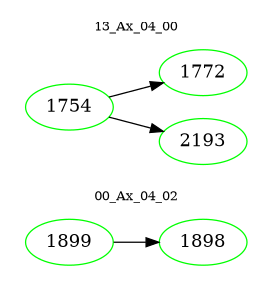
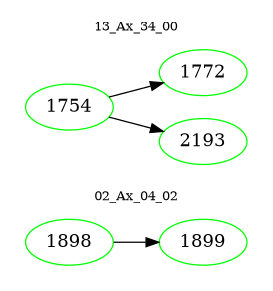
cluster "13_Ax_04_00": label "13_Ax_04_00" -> "13_Ax_34_00"
cluster "00_Ax_04_02": label "00_Ax_04_02" -> "02_Ax_04_02"
edge "1899" -> "1898": reversed
